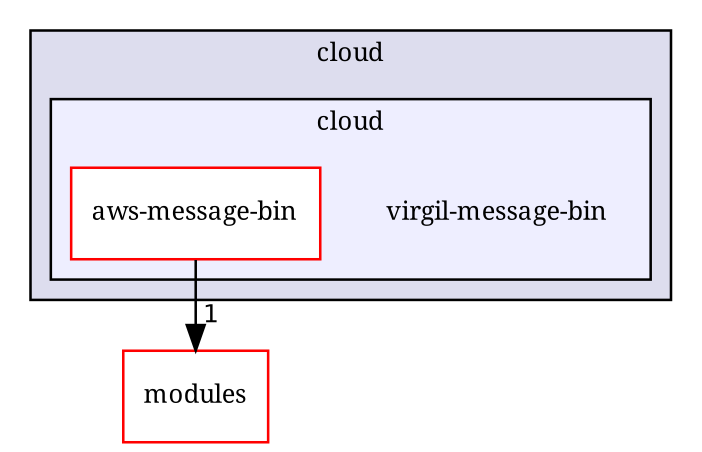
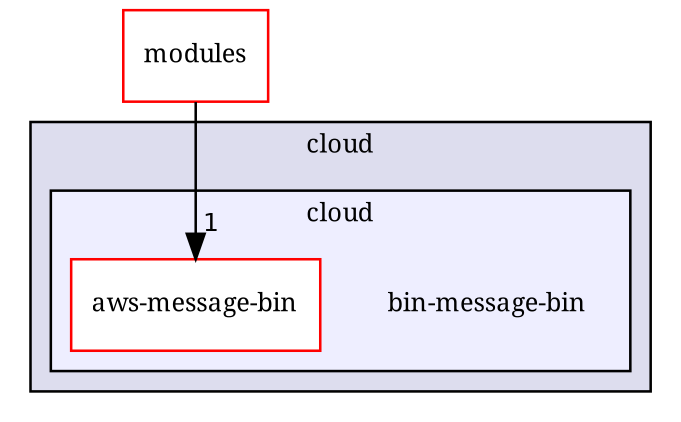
node "virgil-message-bin": label "virgil-message-bin" -> "bin-message-bin"
edge "aws-message-bin" -> "modules": reversed
